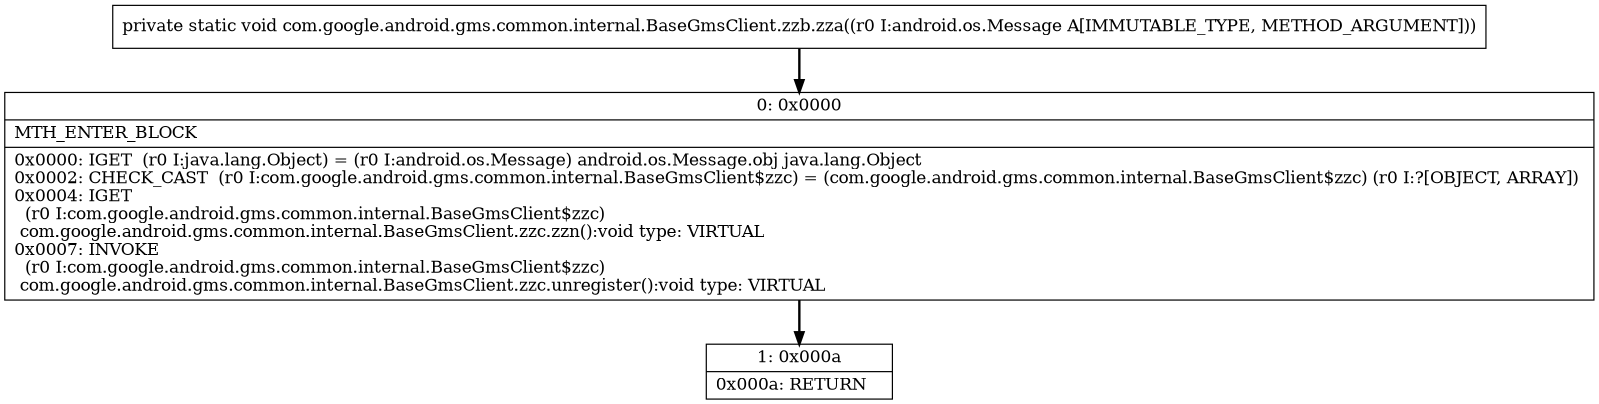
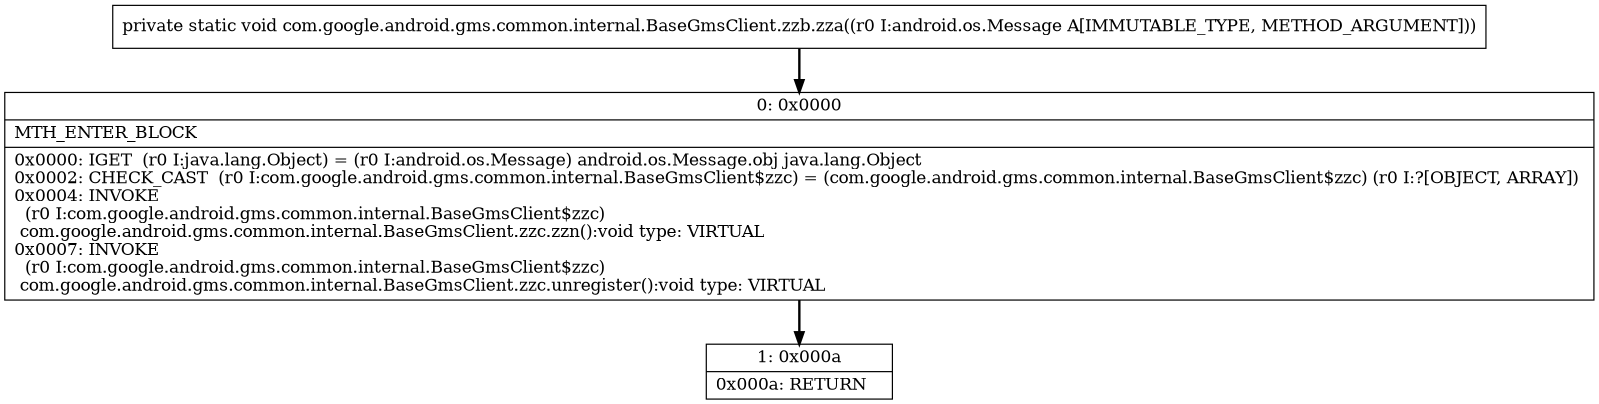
node "0: 0x0000": text "0x0004: IGET" -> "0x0004: INVOKE"
